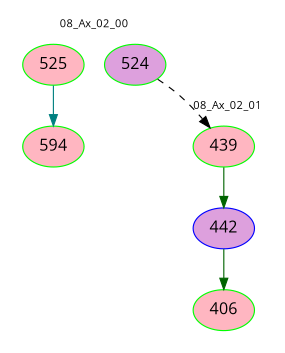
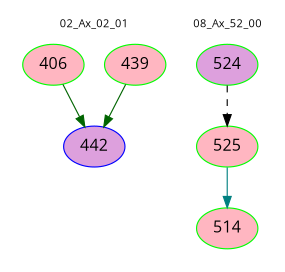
cluster "08_Ax_02_00": label "08_Ax_02_00" -> "08_Ax_52_00"
cluster "08_Ax_02_01": label "08_Ax_02_01" -> "02_Ax_02_01"
edge "524" -> "439": now "524" -> "525"
node "594": label "594" -> "514"
edge "442" -> "406": reversed
